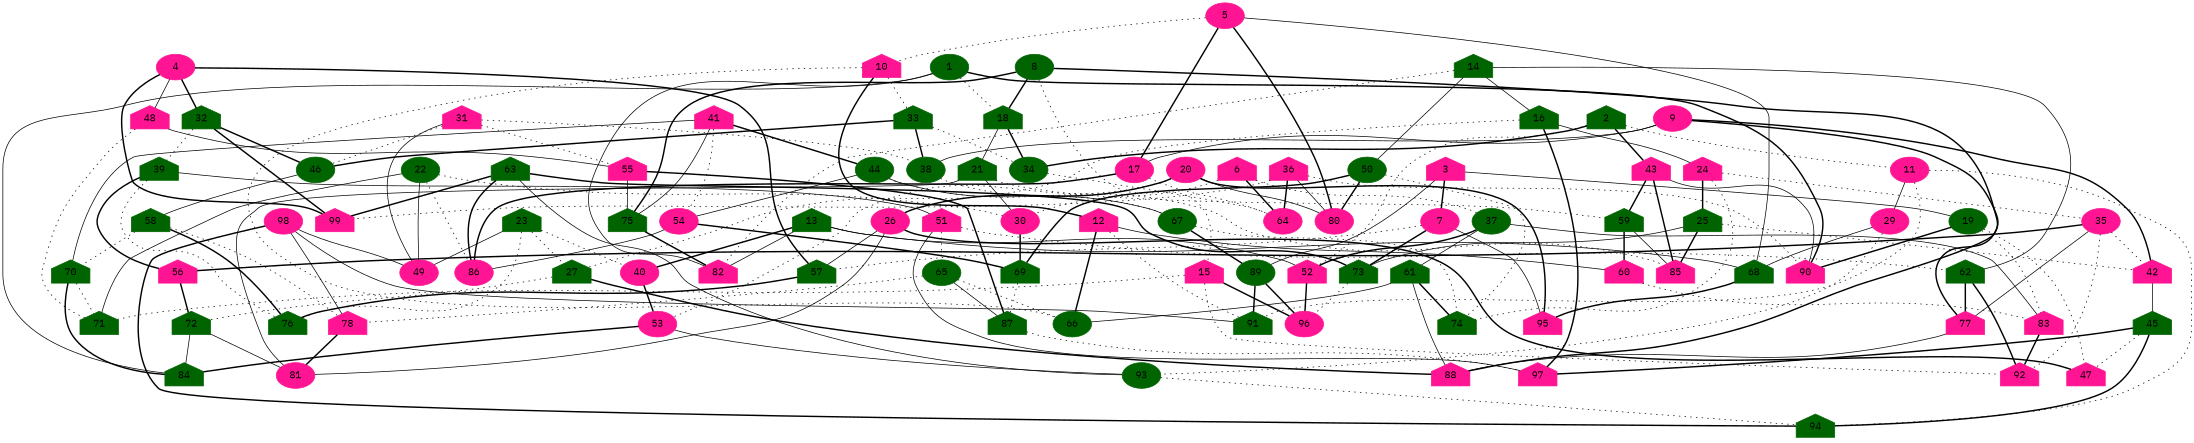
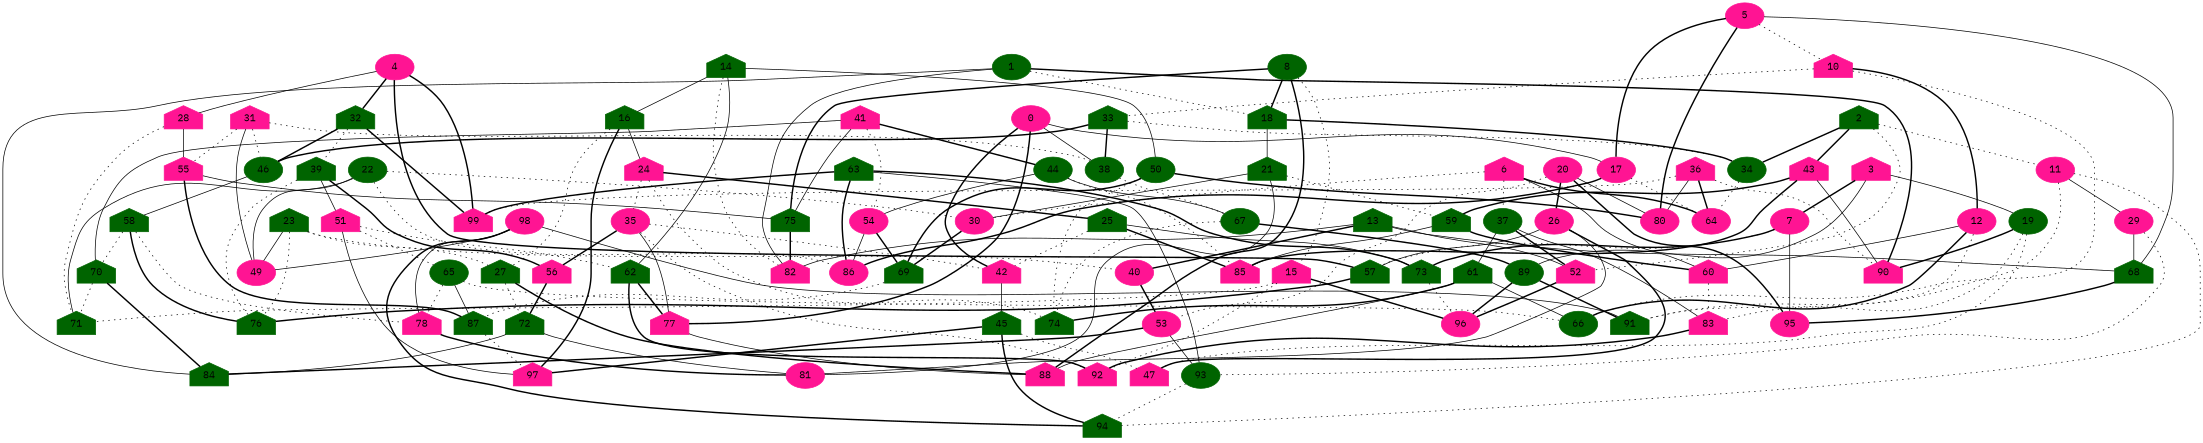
node "48": label "48" -> "28"
node "9": label "9" -> "0"
node "12": shape house -> ellipse
edge "6" -- "60": added
node "95": shape house -> ellipse
